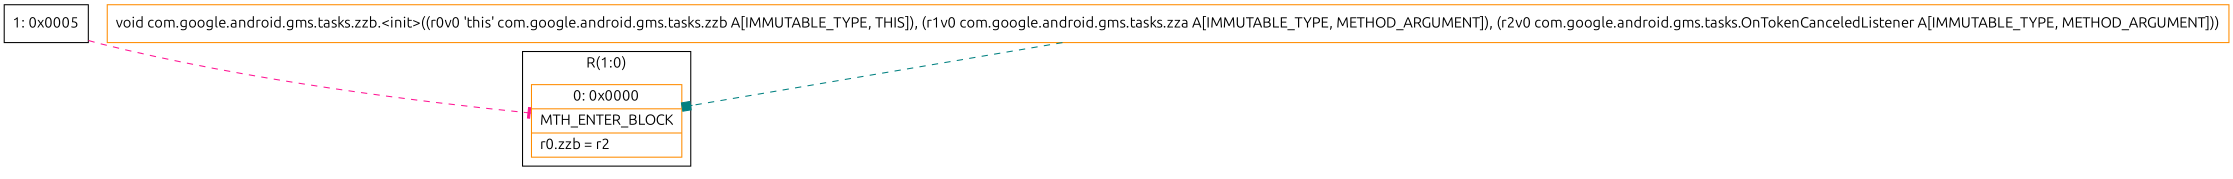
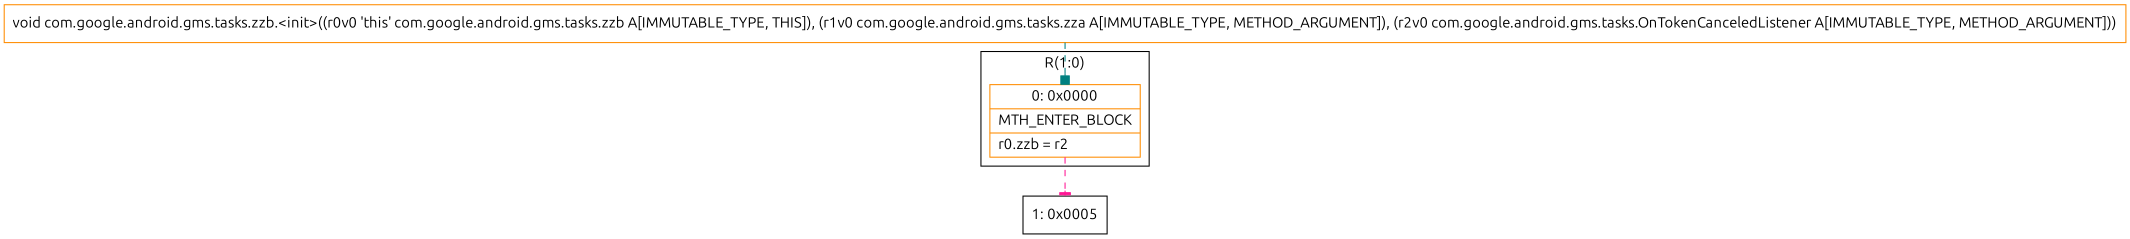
edge "1: 0x0005" -> "0: 0x0000": reversed
